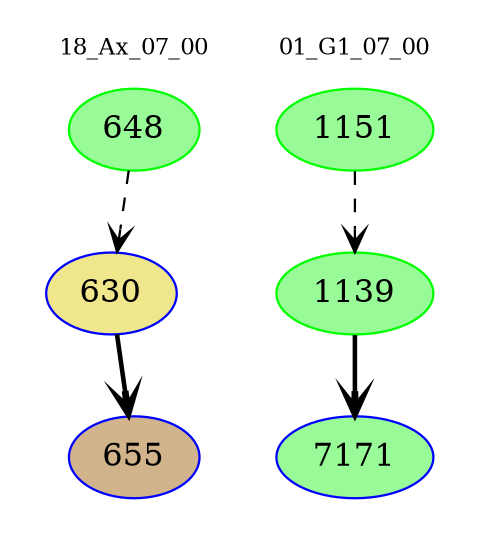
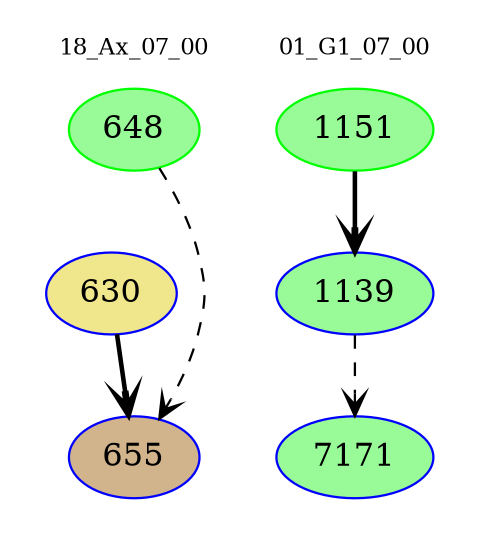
edge "648" -> "630": now "648" -> "655"
edge "1151" -> "1139": style dashed -> bold
node "1139": color green -> blue
edge "1139" -> "7171": style bold -> dashed
